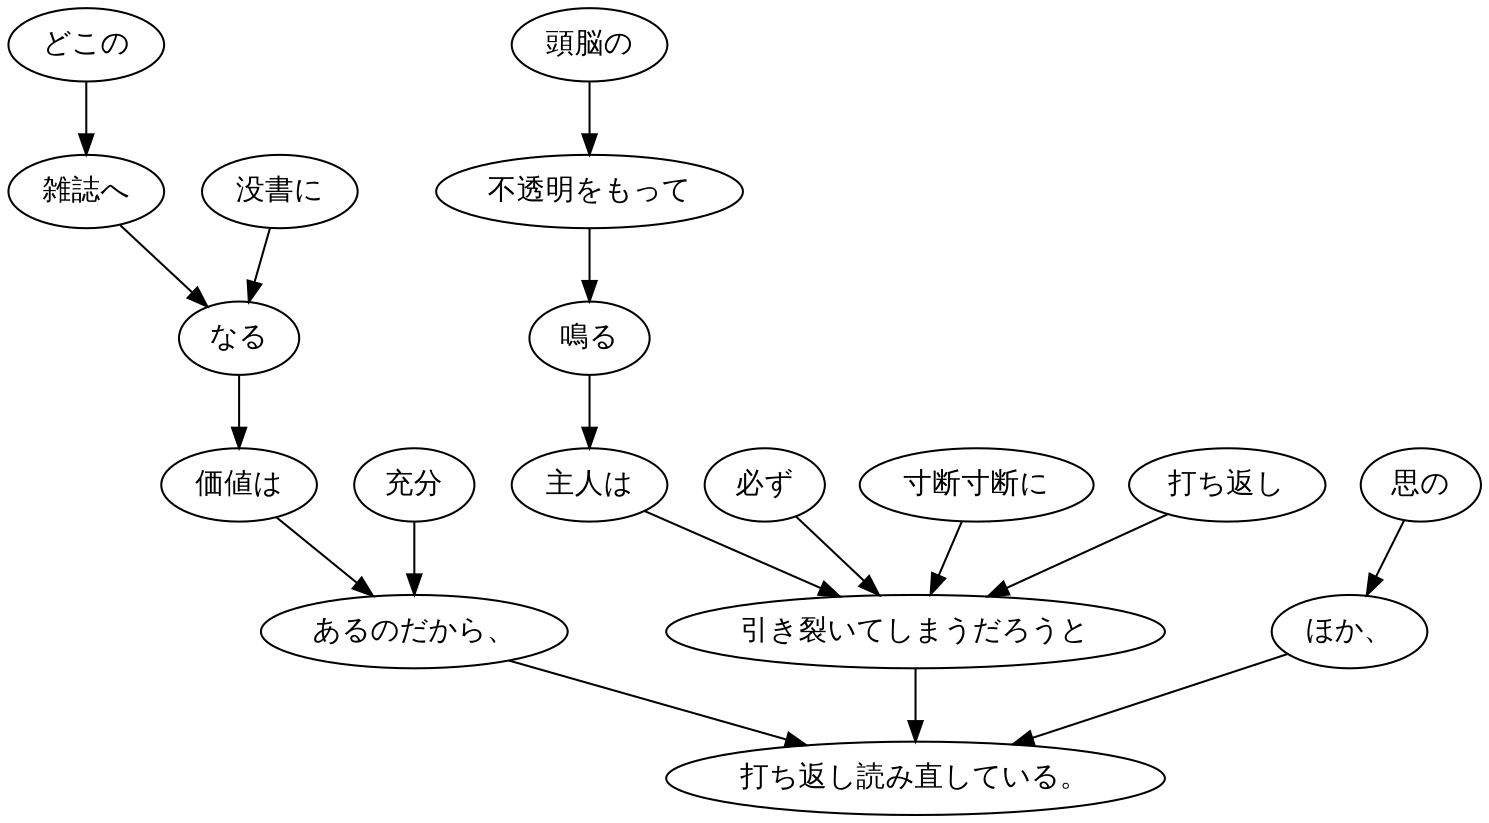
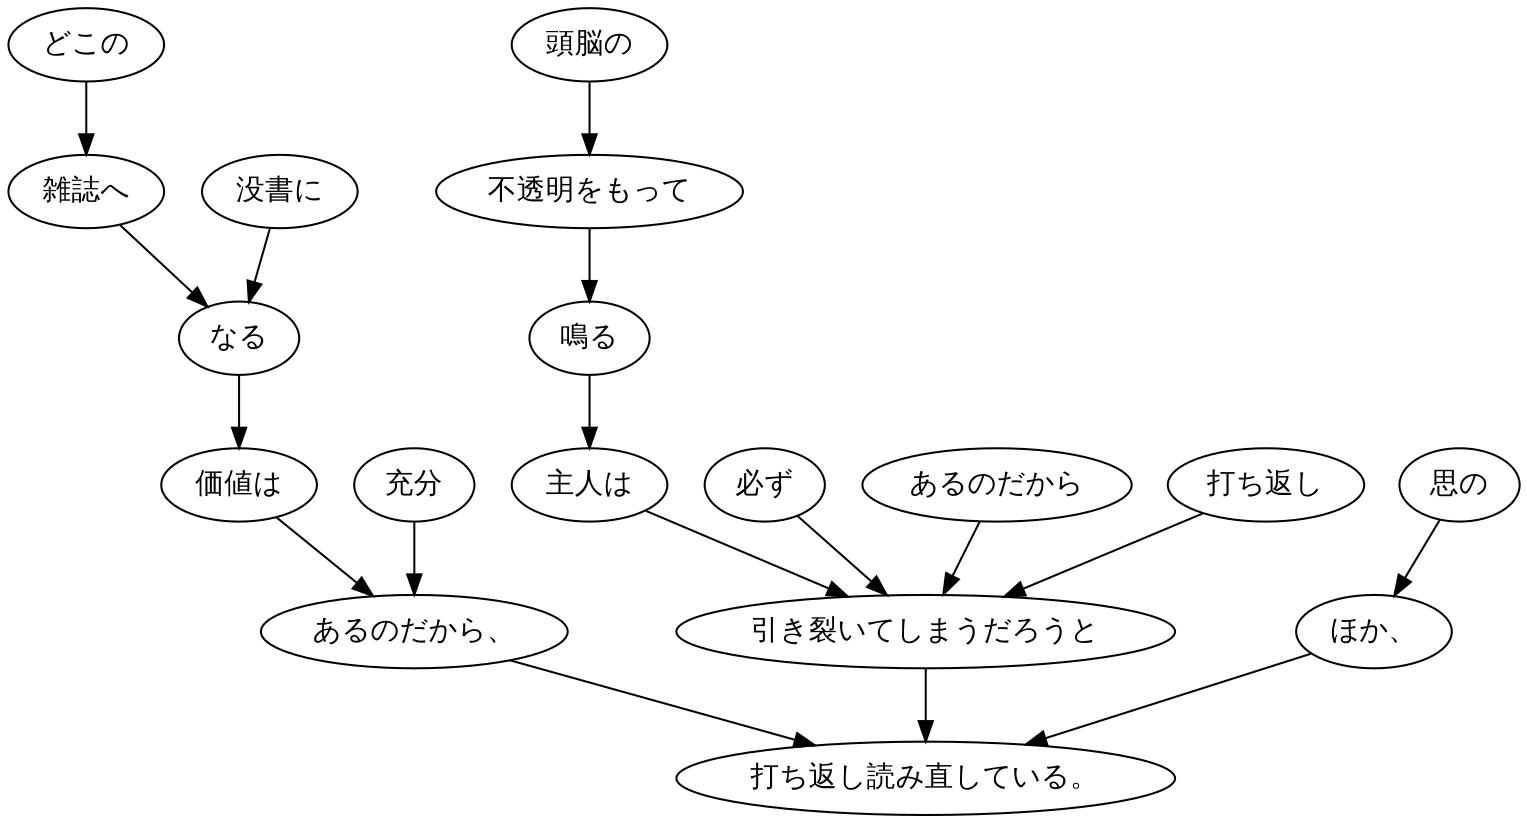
node "寸断寸断に": label "寸断寸断に" -> "あるのだから"
